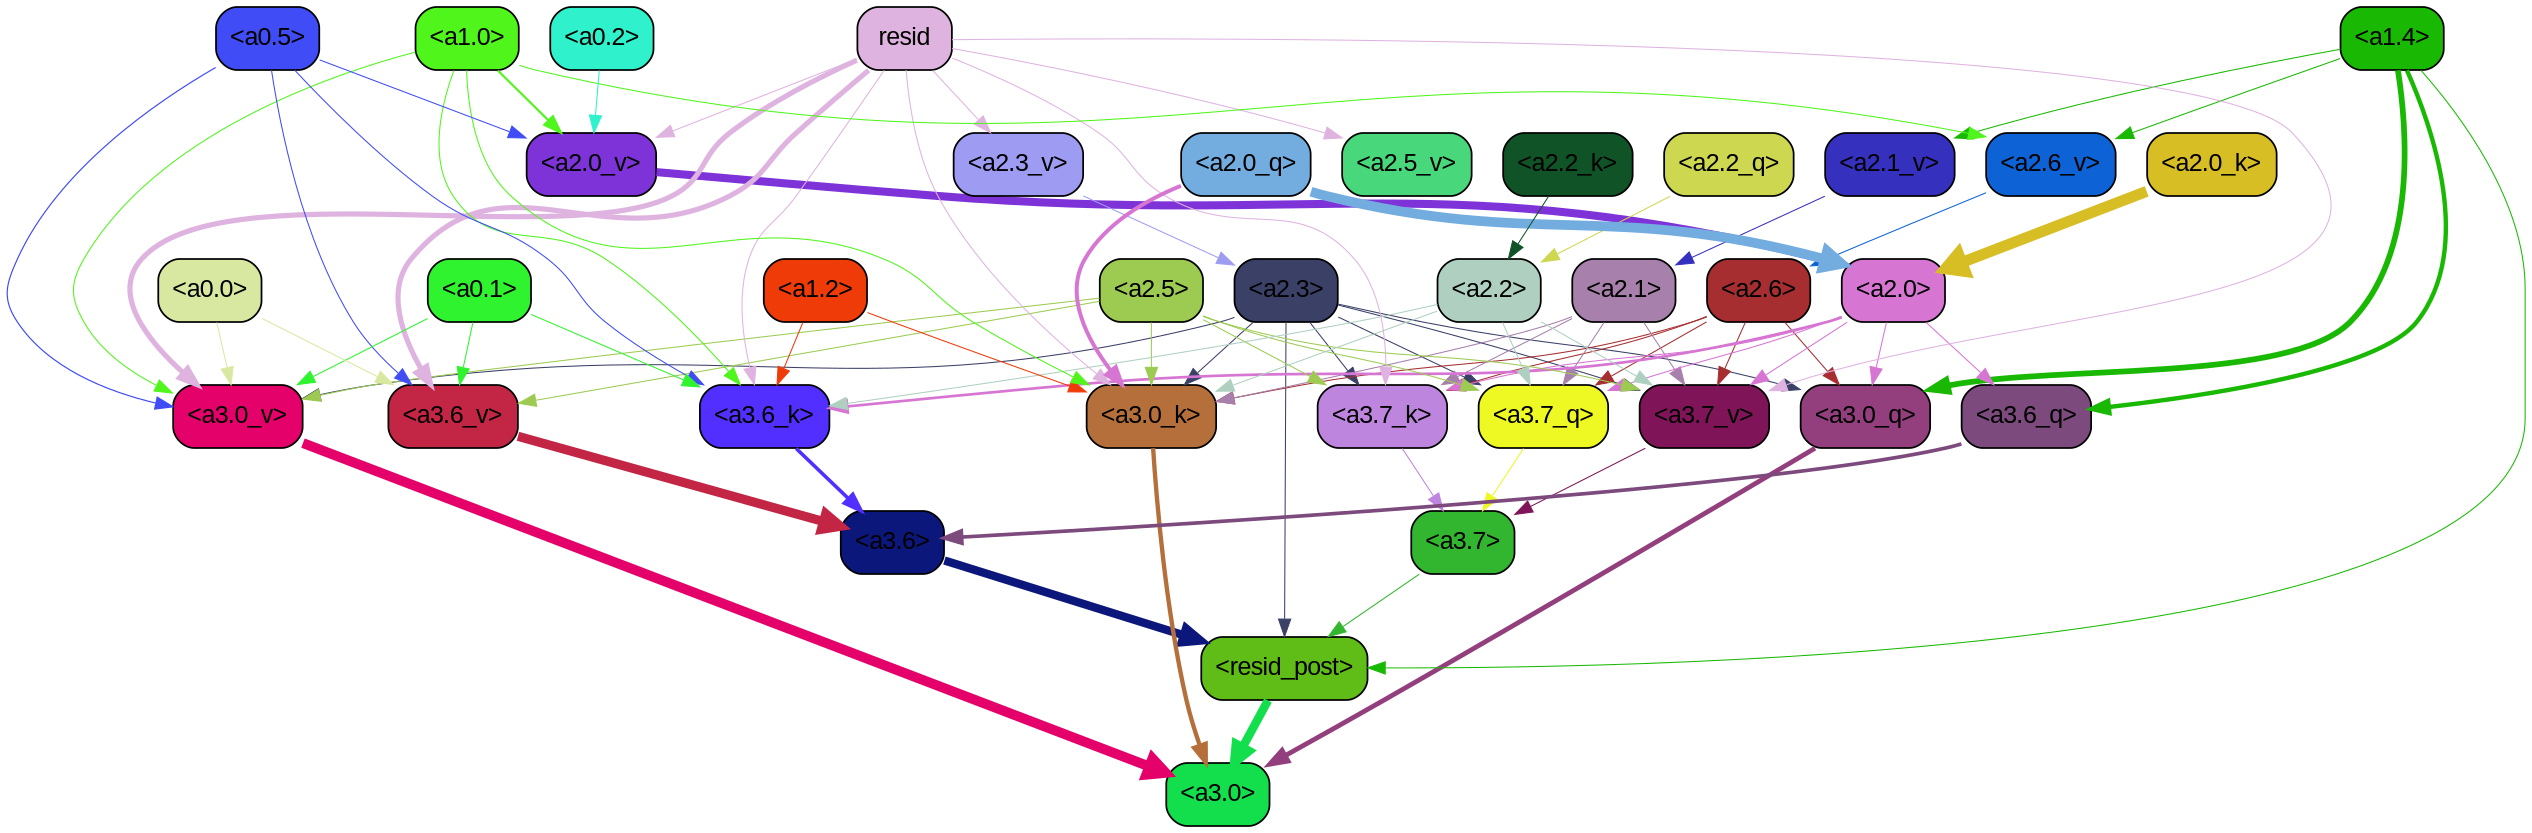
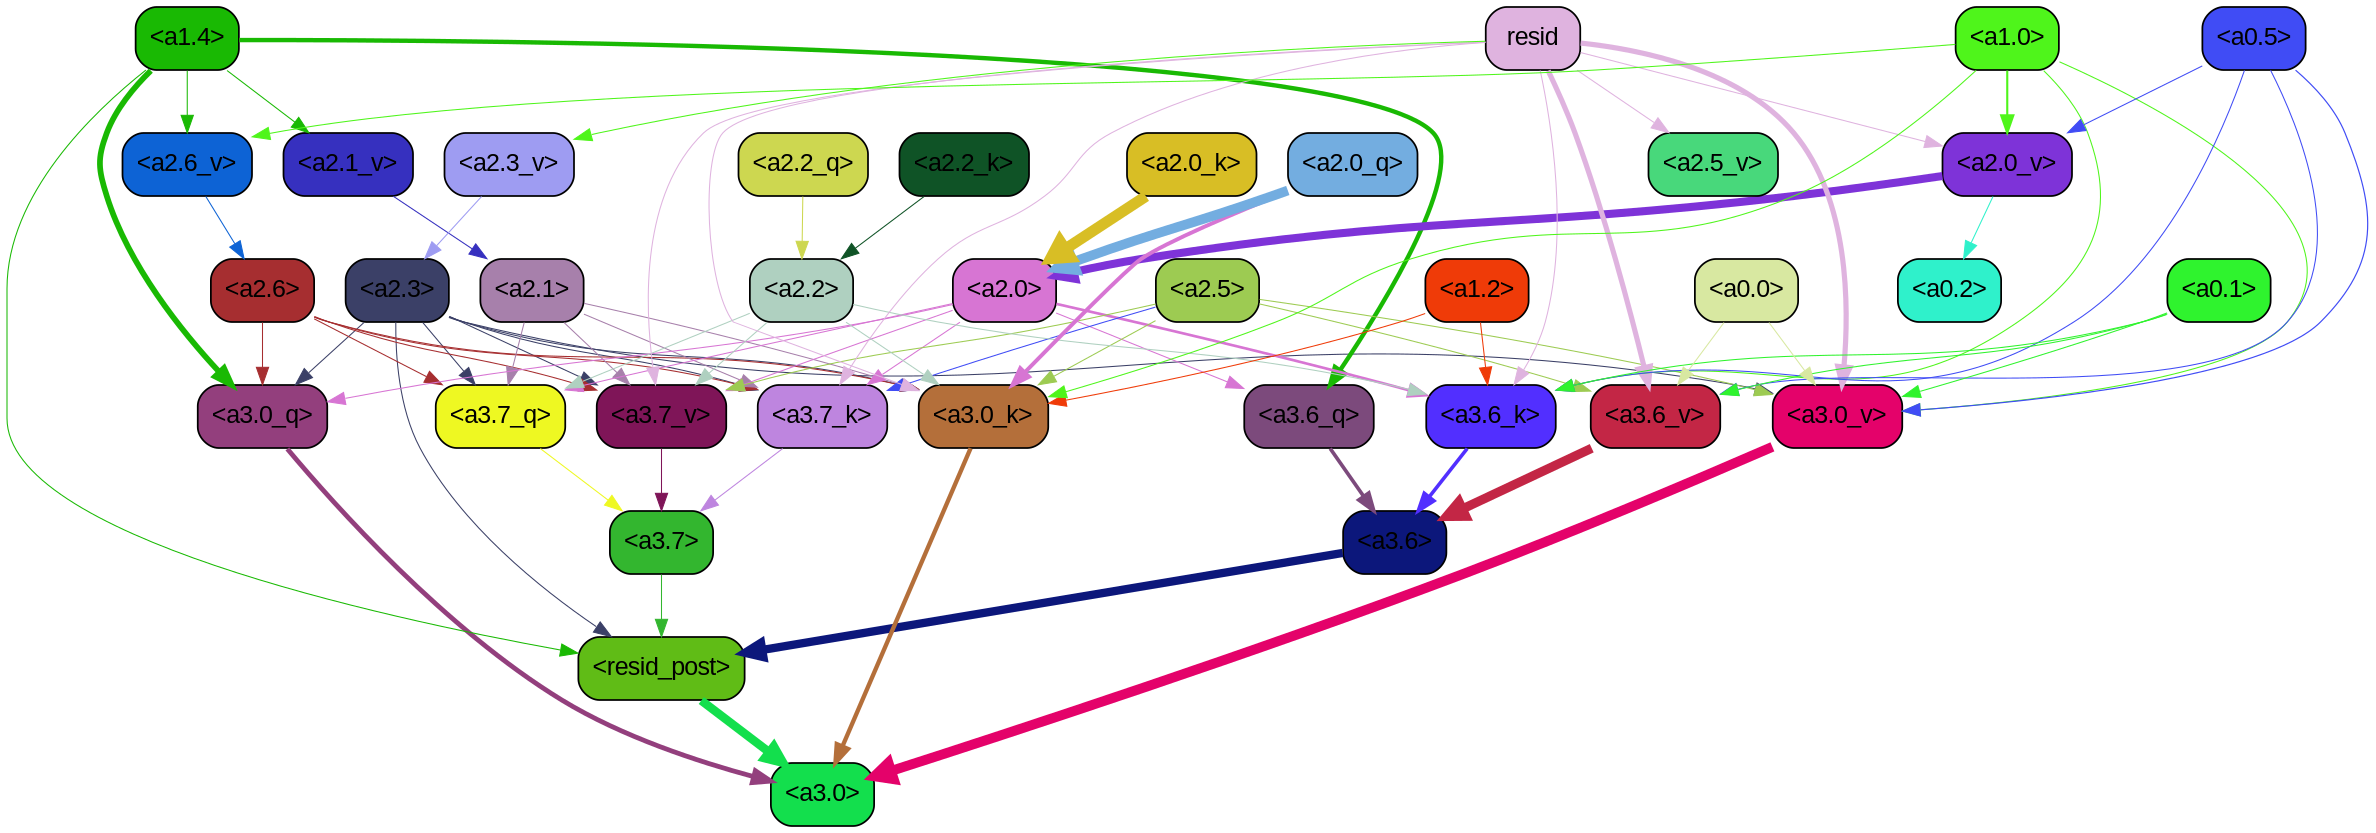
edge "<a0.2>" -> "<a2.0_v>": reversed
edge "resid" -> "<a2.3_v>": color #dfb3df -> #4ff51b
edge "<a2.5>" -> "<a3.7_k>": color #9dcb52 -> #404cf5
edge "<a2.5>" -> "<a3.7_q>": removed
